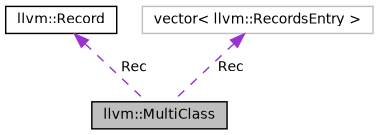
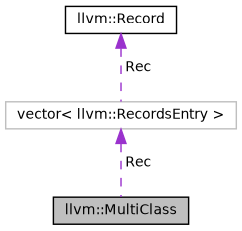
edge "llvm::MultiClass" -> "llvm::Record": now "vector< llvm::RecordsEntry >" -> "llvm::Record"
